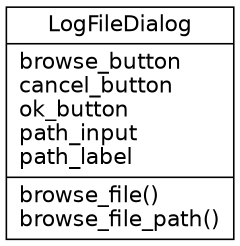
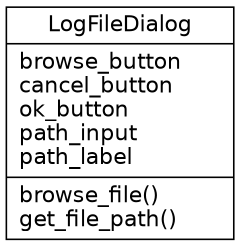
node "LogFileDialog": text "browse_file_path()" -> "get_file_path()"
